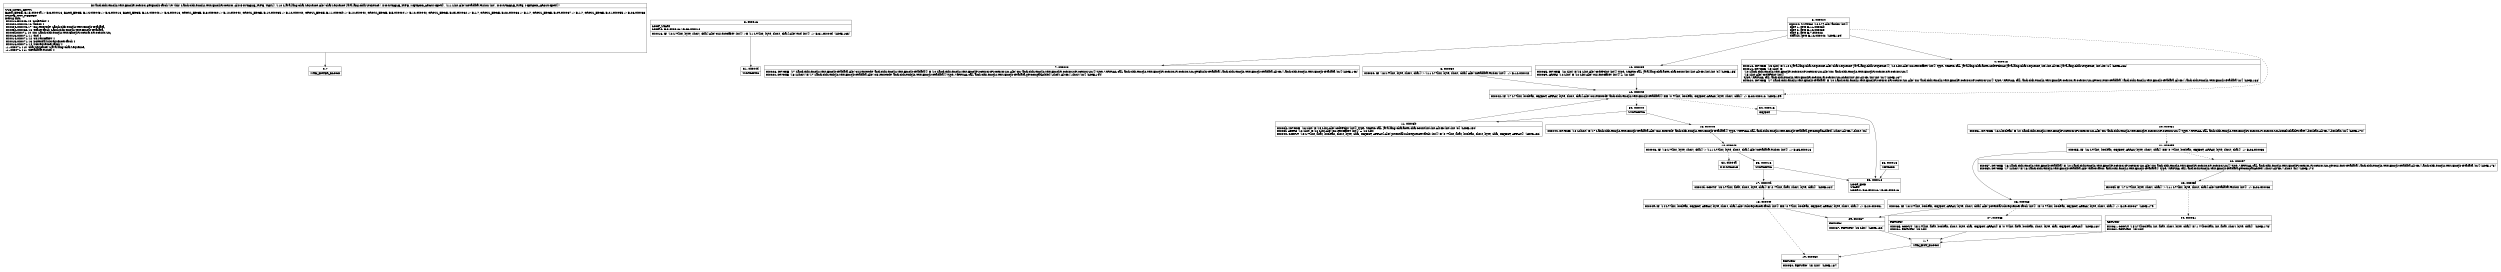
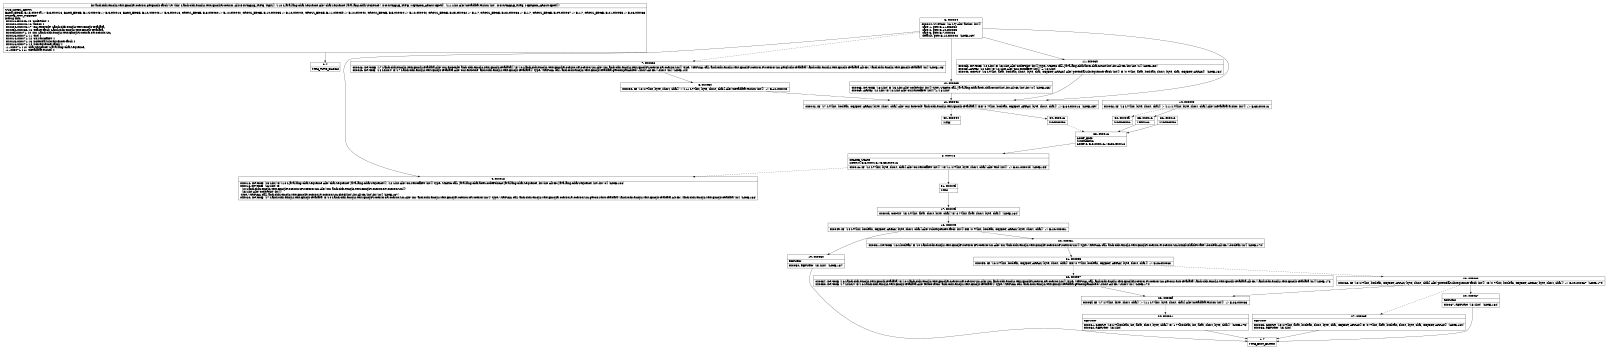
node "3: 0x0016": text "LOOP_START" -> "INLINE_START"
node "5: 0x0024": text "case 1: goto B:11:0x003b" -> "case 1: goto B:11:0x303b"
edge "5: 0x0024" -> "7: 0x0028": style solid -> dashed
node "4: 0x0018": text "0x001c: INVOKE  (r5 I:int) =" -> "0x001c: INVOKE  (r6 I:int) ="
node "0: ?": text "MTH_ENTER_BLOCK" -> "MTH_TYPE_BLOCK"
node "31: 0x004d": text "SYNTHETIC" -> "MTH"
edge "7: 0x0028" -> "8: 0x0030": added
edge "5: 0x0024" -> "12: 0x0042": style dashed -> solid
edge "12: 0x0042" -> "34: 0x0016": style dashed -> solid
node "30: 0x0044": text "SYNTHETIC" -> "MTH"
node "34: 0x0016": text "OBJECT" -> "SYNTHETIC"
edge "30: 0x0044" -> "11: 0x003b": now "5: 0x0024" -> "11: 0x003b"
edge "34: 0x0016" -> "33: 0x0016": style solid -> dashed
node "13: 0x0044": removed
edge "20: 0x0051" -> "21: 0x0055": style dashed -> solid
edge "33: 0x0016" -> "3: 0x0016": added
edge "21: 0x0055" -> "26: 0x0063": style solid -> dashed
node "32: 0x004a": text "IMMUTABLE" -> "SYNTHETIC"
node "35: 0x0016": text "SYNTHETIC" -> "VIRTUAL"
node "36: 0x0016": text "METHOD" -> "SYNTHETIC"
edge "3: 0x0016" -> "4: 0x0018": added
edge "35: 0x0016" -> "17: 0x004d": now "31: 0x004d" -> "17: 0x004d"
node "33: 0x0016": text "START" -> "SYNTHETIC"
edge "23: 0x005f" -> "26: 0x0063": reversed
edge "18: 0x004e" -> "29: 0x0067": now "18: 0x004e" -> "20: 0x0051"
node "27: 0x0065": text "0x0061: RETURN  (r5 I:int)" -> "0x0066: RETURN  (r5 I:int)"
edge "18: 0x004e" -> "19: 0x0050": style dashed -> solid
edge "1: ?" -> "19: 0x0050": reversed
